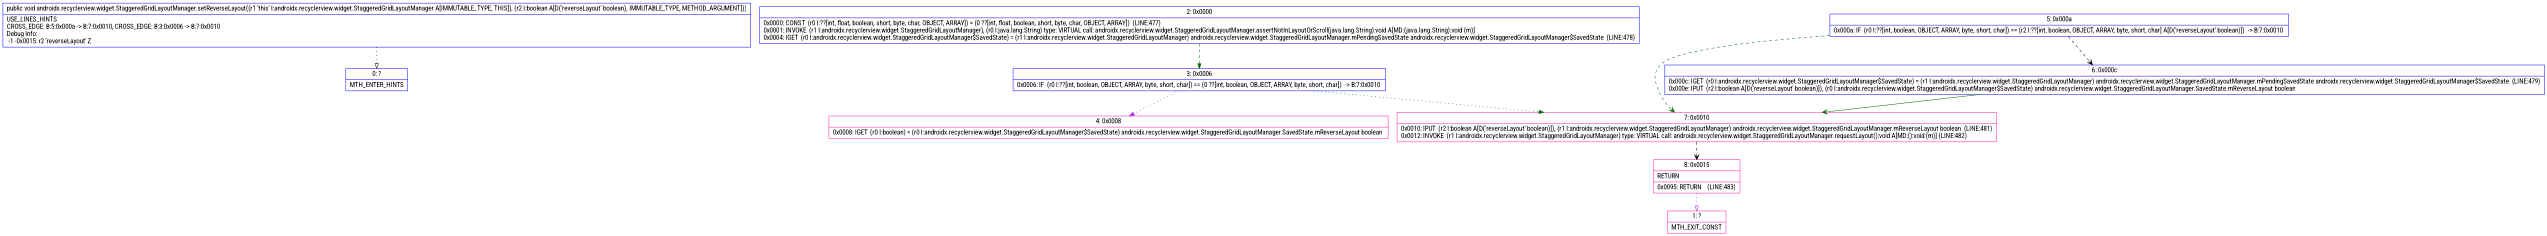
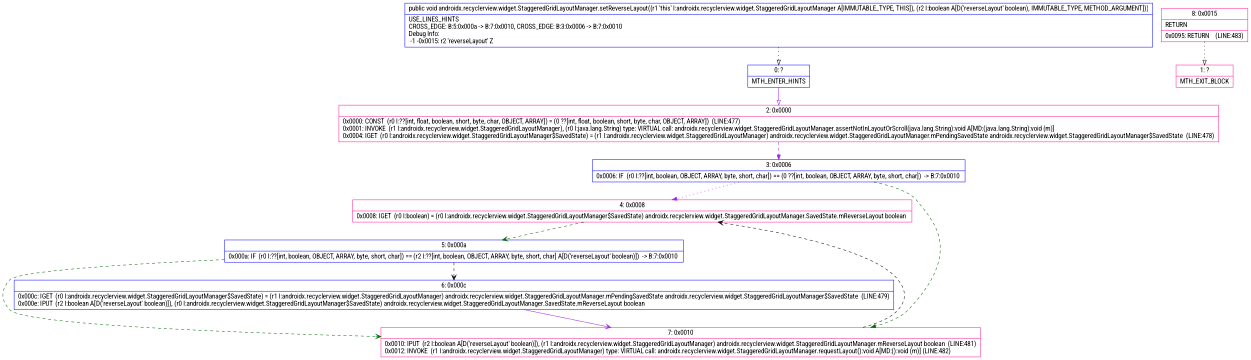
node "2: 0x0000": color blue -> deeppink
edge "2: 0x0000" -> "3: 0x0006": color darkgreen -> purple
edge "0: ?" -> "2: 0x0000": added
edge "3: 0x0006" -> "7: 0x0010": style dotted -> dashed
edge "6: 0x000c" -> "7: 0x0010": color darkgreen -> purple
edge "7: 0x0010" -> "8: 0x0015": now "7: 0x0010" -> "4: 0x0008"
edge "8: 0x0015" -> "1: ?": color purple -> black
node "1: ?": text "MTH_EXIT_CONST" -> "MTH_EXIT_BLOCK"
edge "4: 0x0008" -> "5: 0x000a": added
